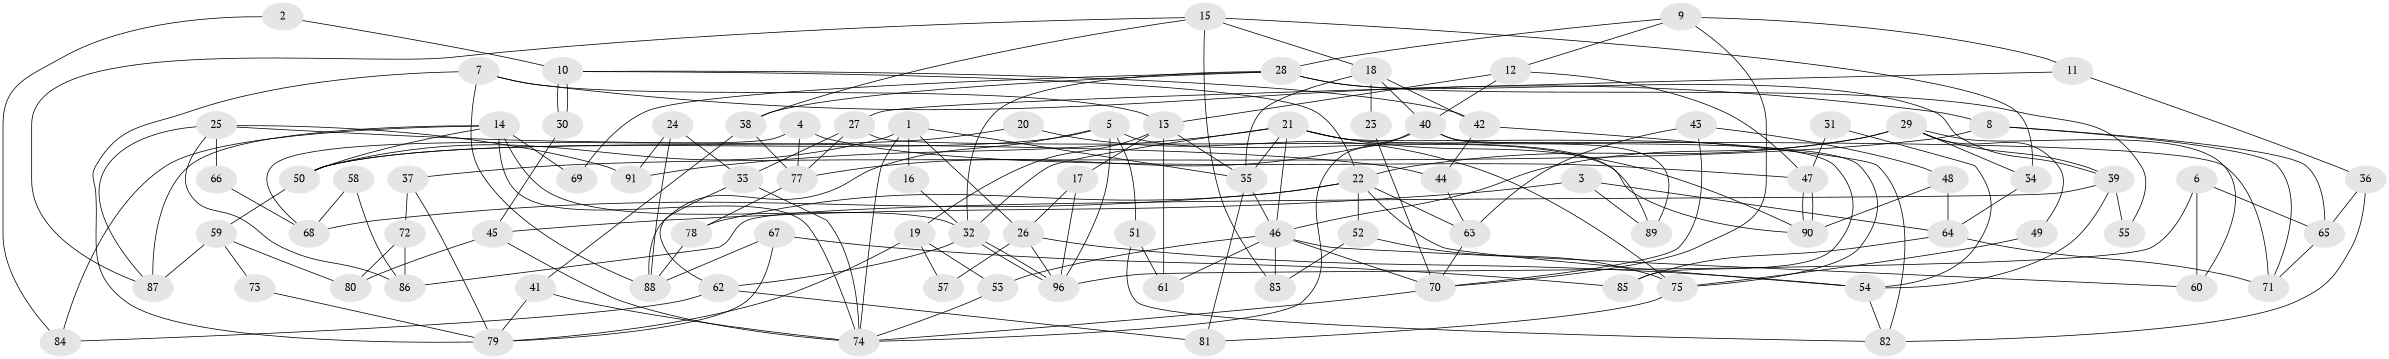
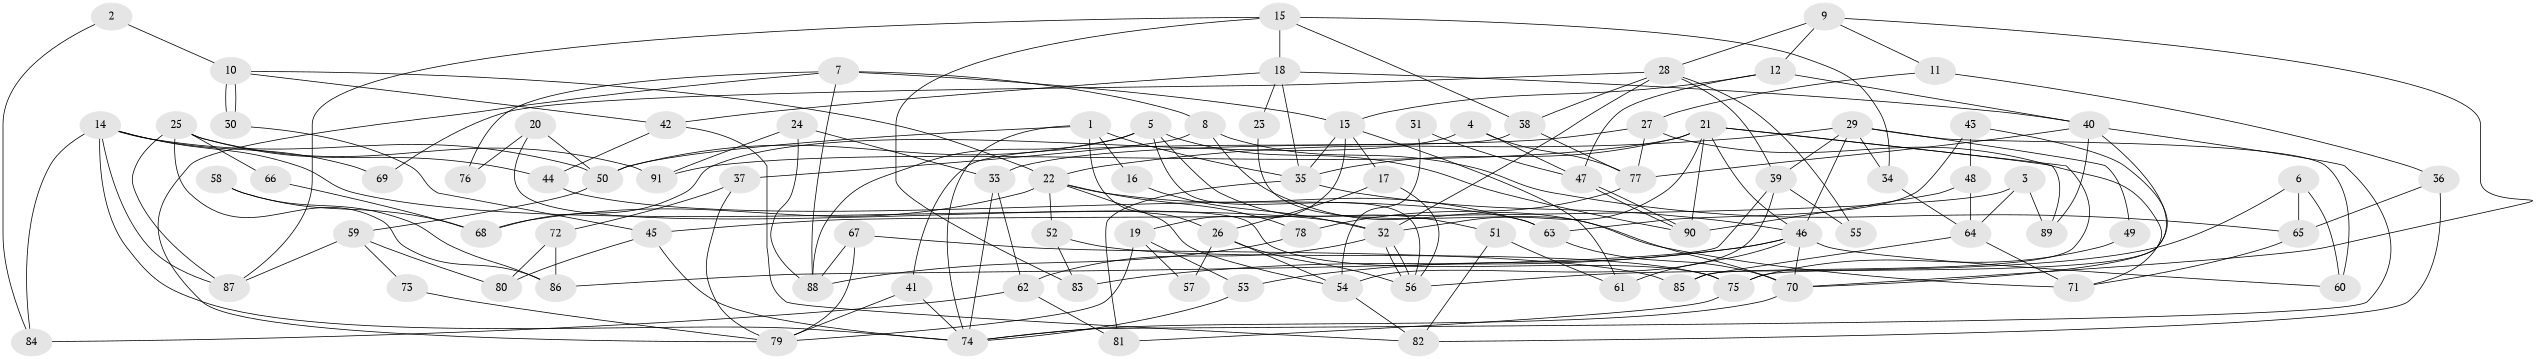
node "76": added
node "96": label "96" -> "56"
